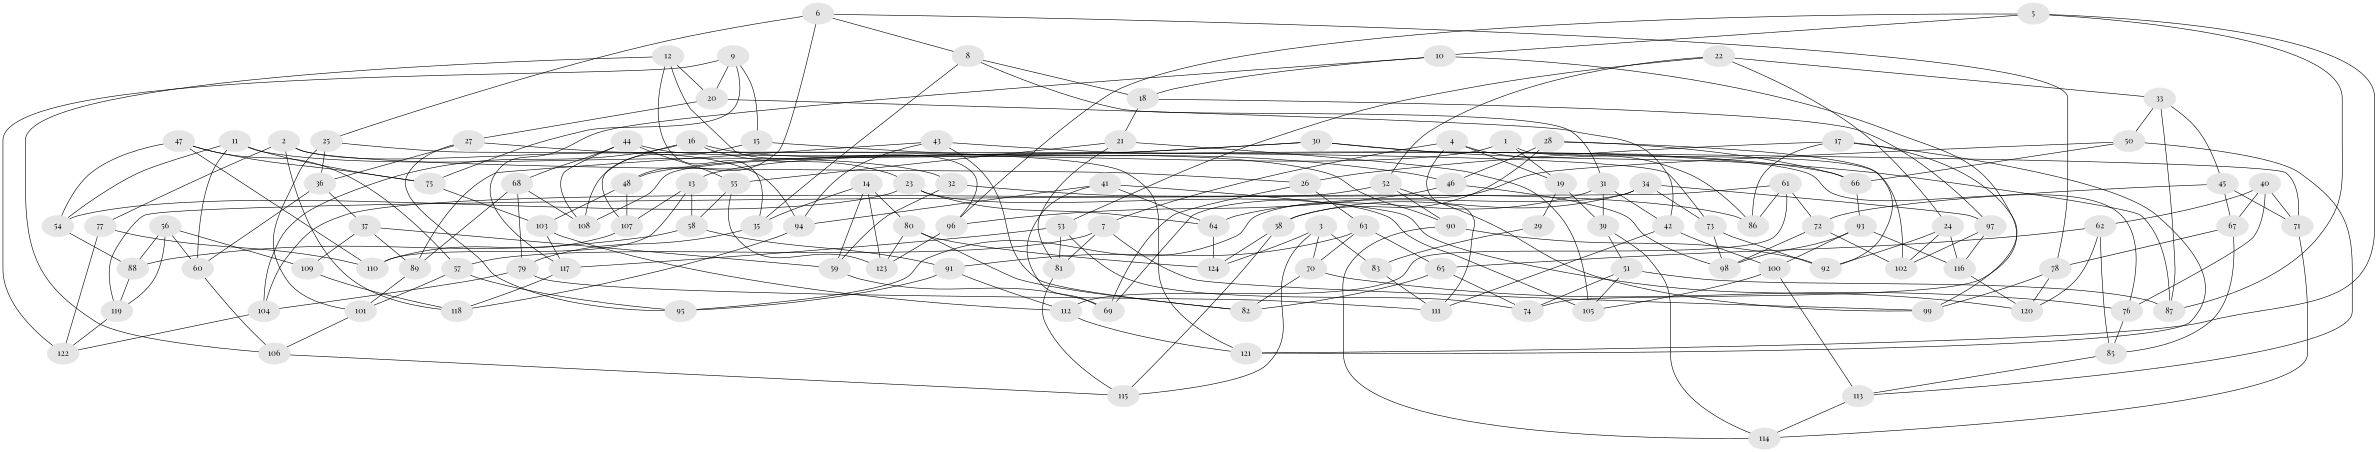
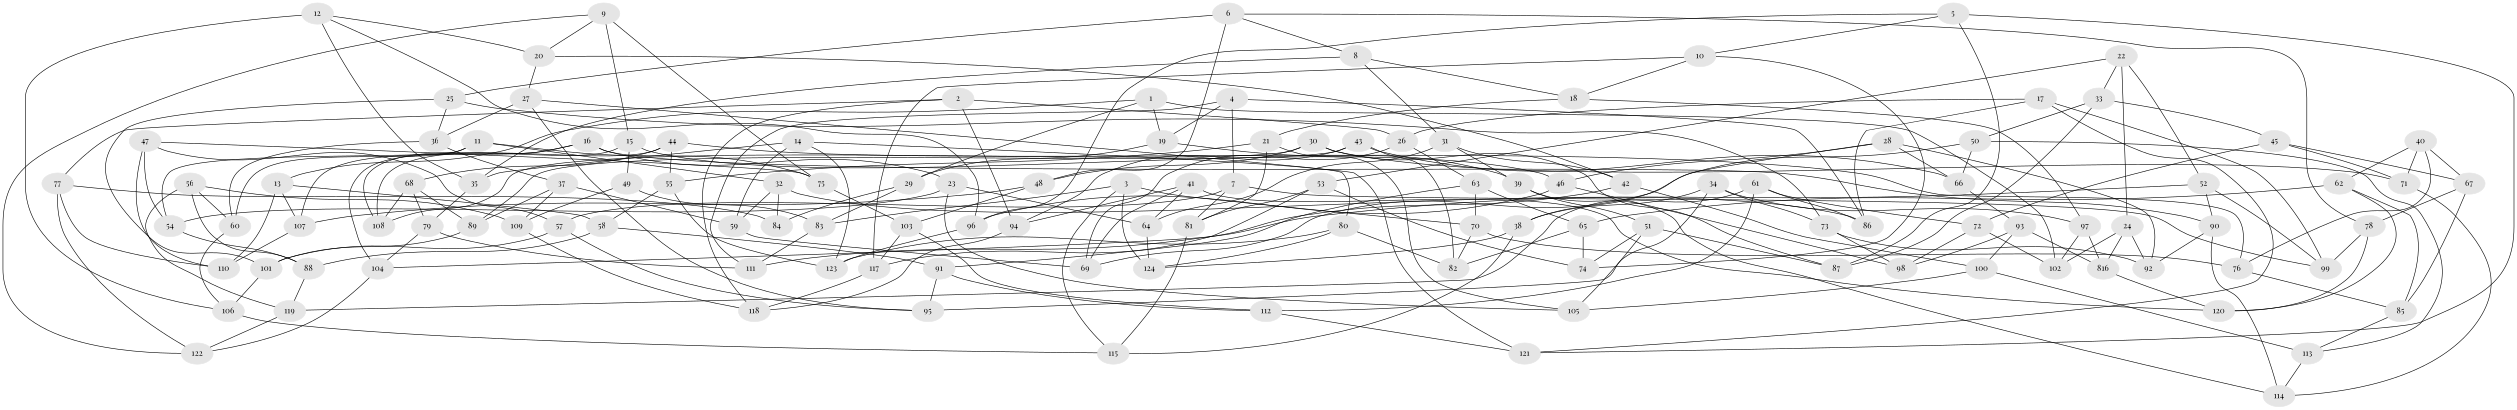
edge "1" -- "29": added
node "49": added
node "84": added
node "116": label "116" -> "816"
